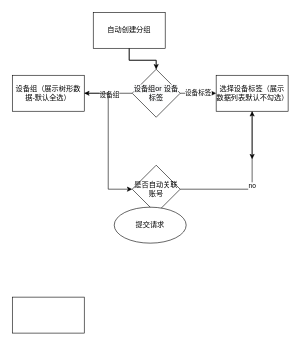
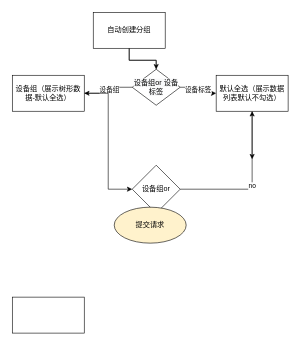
node "设备组or 设备标签": size 48x48 -> 48x36
node "选择设备标签（展示数据列表默认不勾选）": label "选择设备标签（展示数据列表默认不勾选）" -> "默认全选（展示数据列表默认不勾选）"
node "是否自动关联账号": label "是否自动关联账号" -> "设备组or"
node "提交请求": fillcolor #ffffff -> #fff2cc
